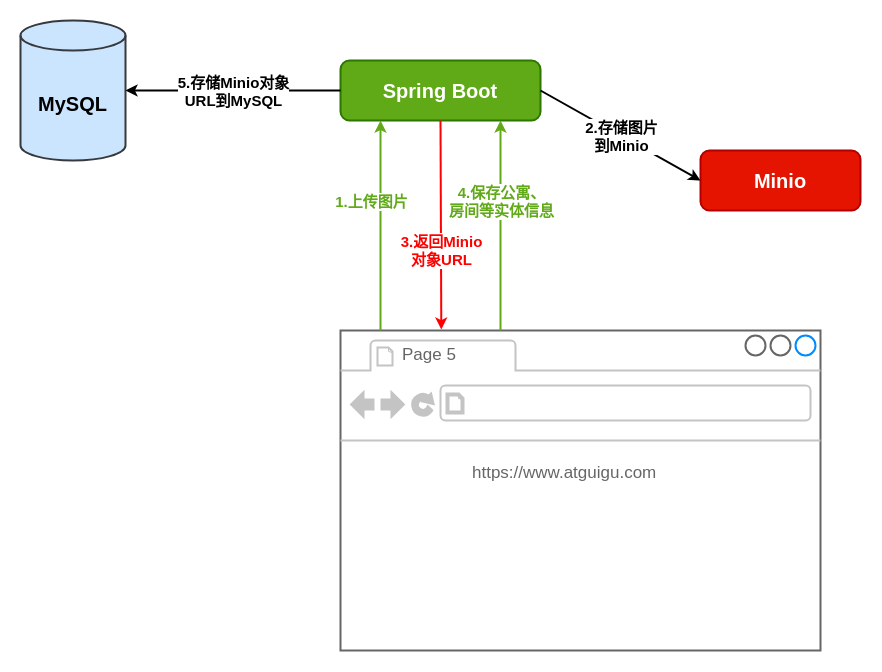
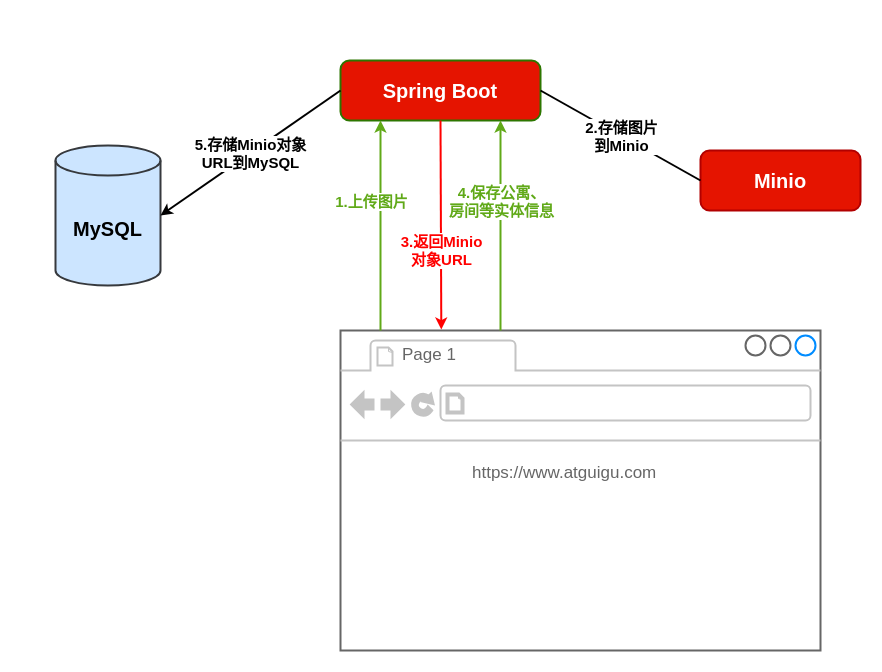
node "MySQL": moved (73, 91) -> (108, 216)
node "Spring Boot": fillcolor #60a917 -> #e51400
edge "Spring Boot" -> "Minio": arrowhead classic -> none
node "Page 5": label "Page 5" -> "Page 1"
